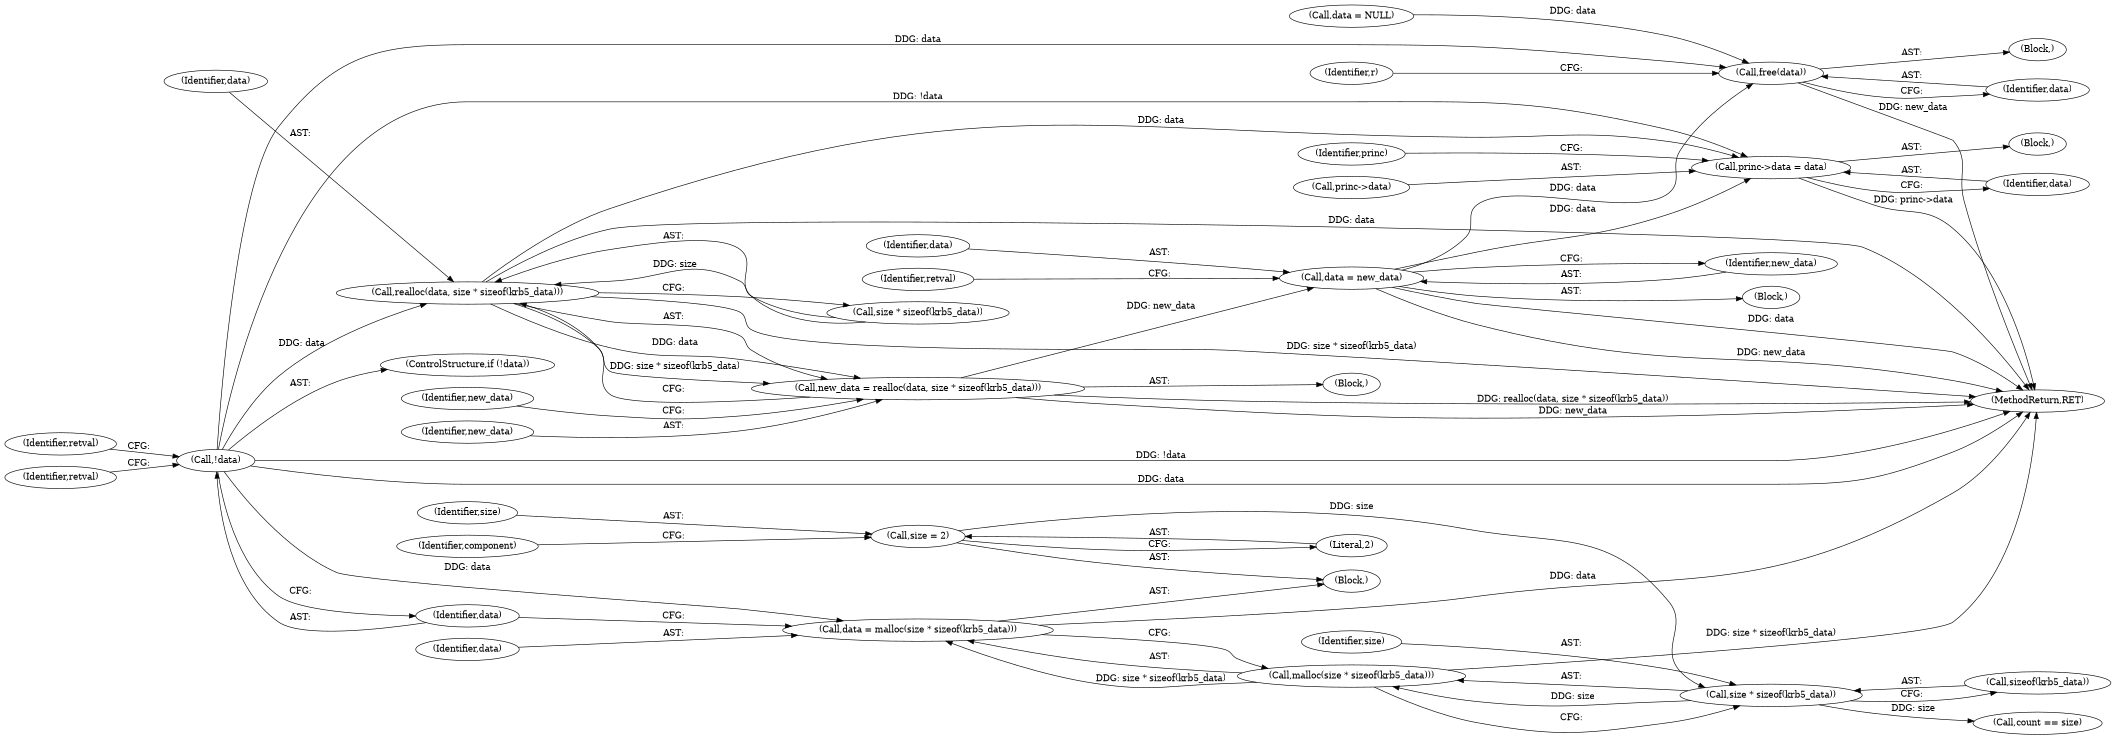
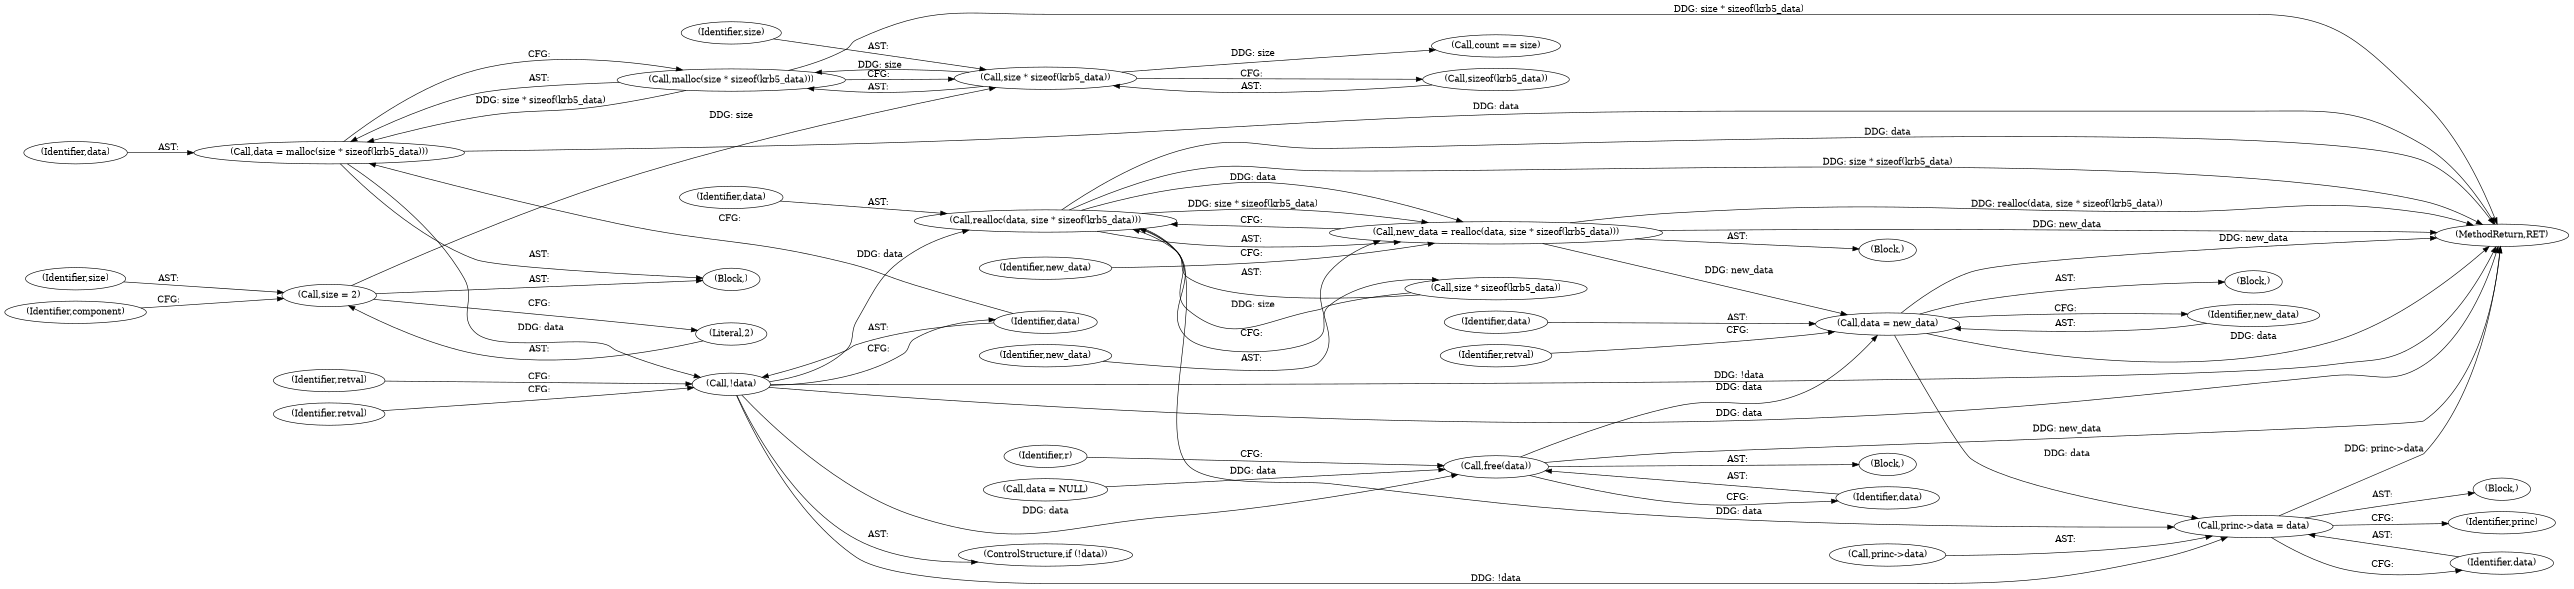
edge "(Identifier,princ)" -> "(Call,princ->data = data)": reversed
edge "(Call,data = new_data)" -> "(Call,free(data))": reversed
edge "(Call,!data)" -> "(Call,data = malloc(size * sizeof(krb5_data)))": reversed
